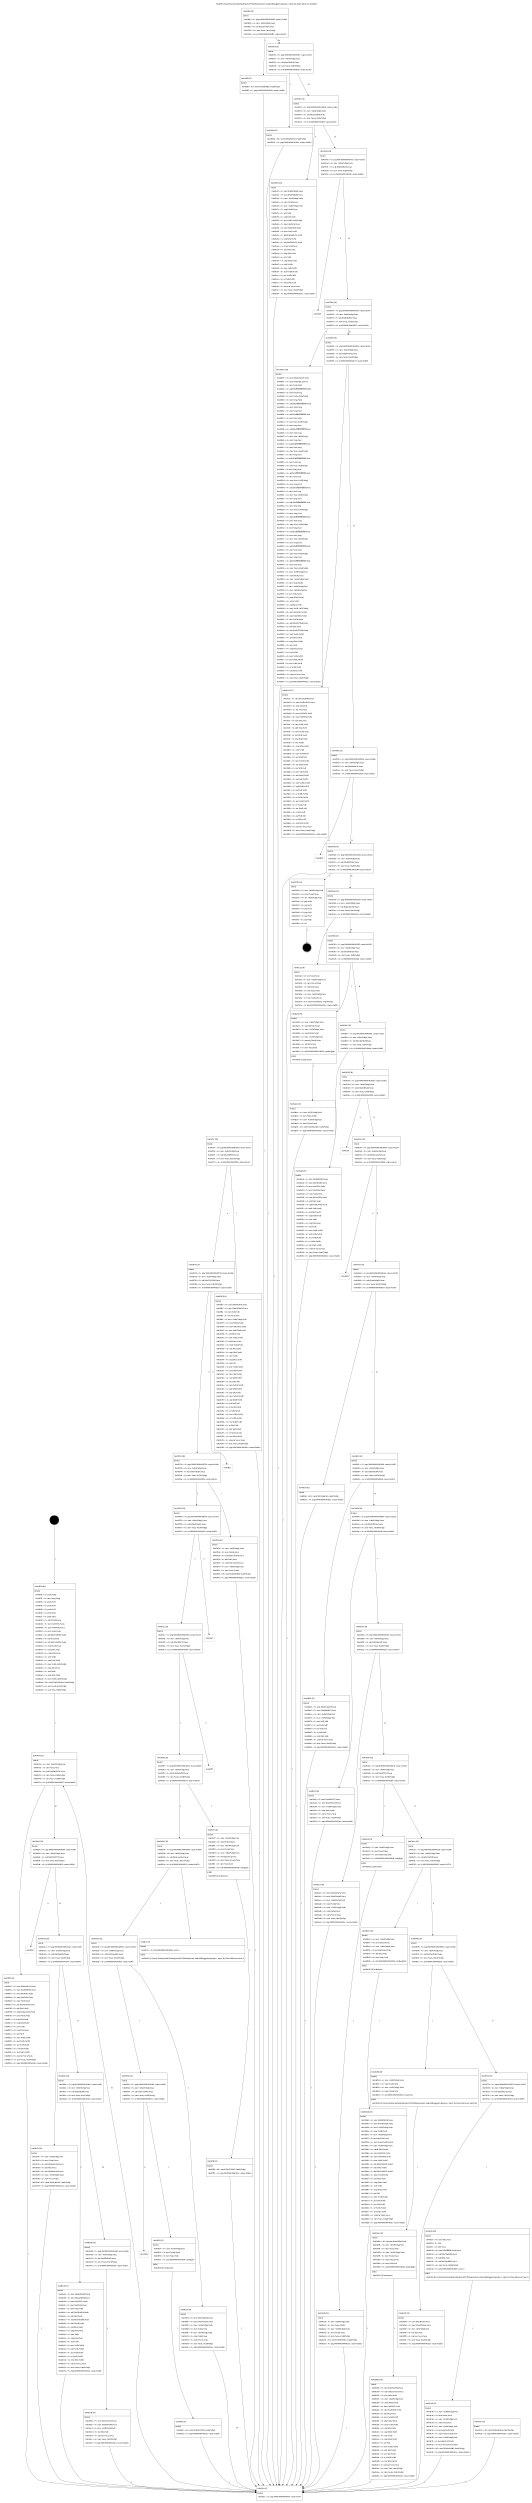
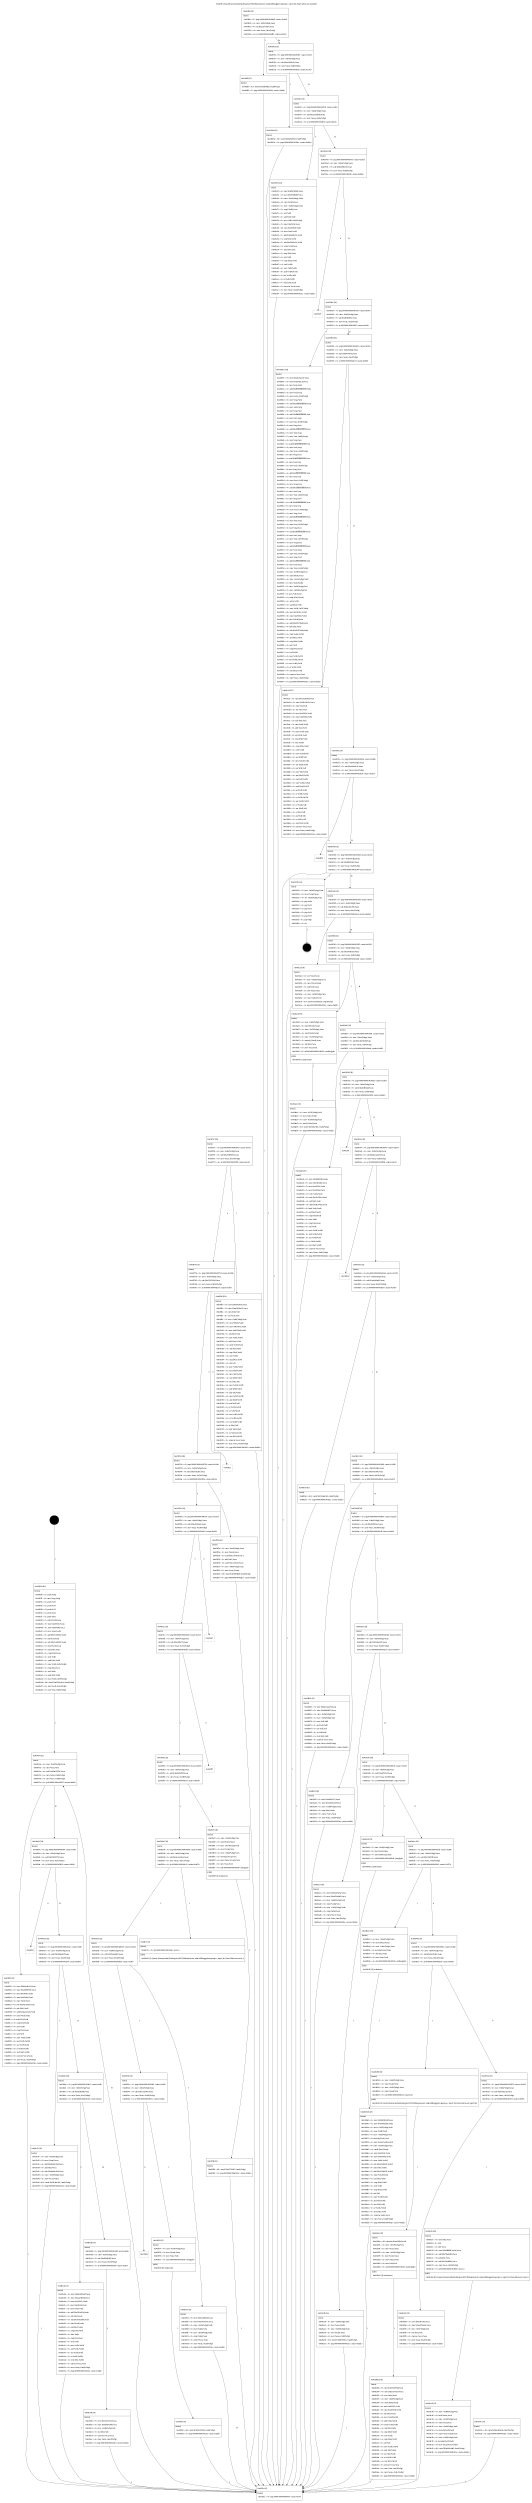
edge "0x401c40 [52]" -> "0x4021cc [5]": removed, label "1"
